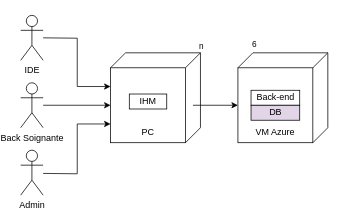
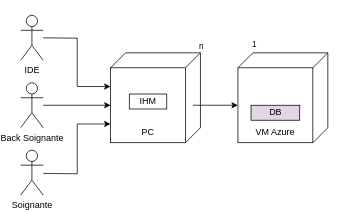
node "6": label "6" -> "1"
node "Back-end": removed
node "Admin": label "Admin" -> "Soignante"
